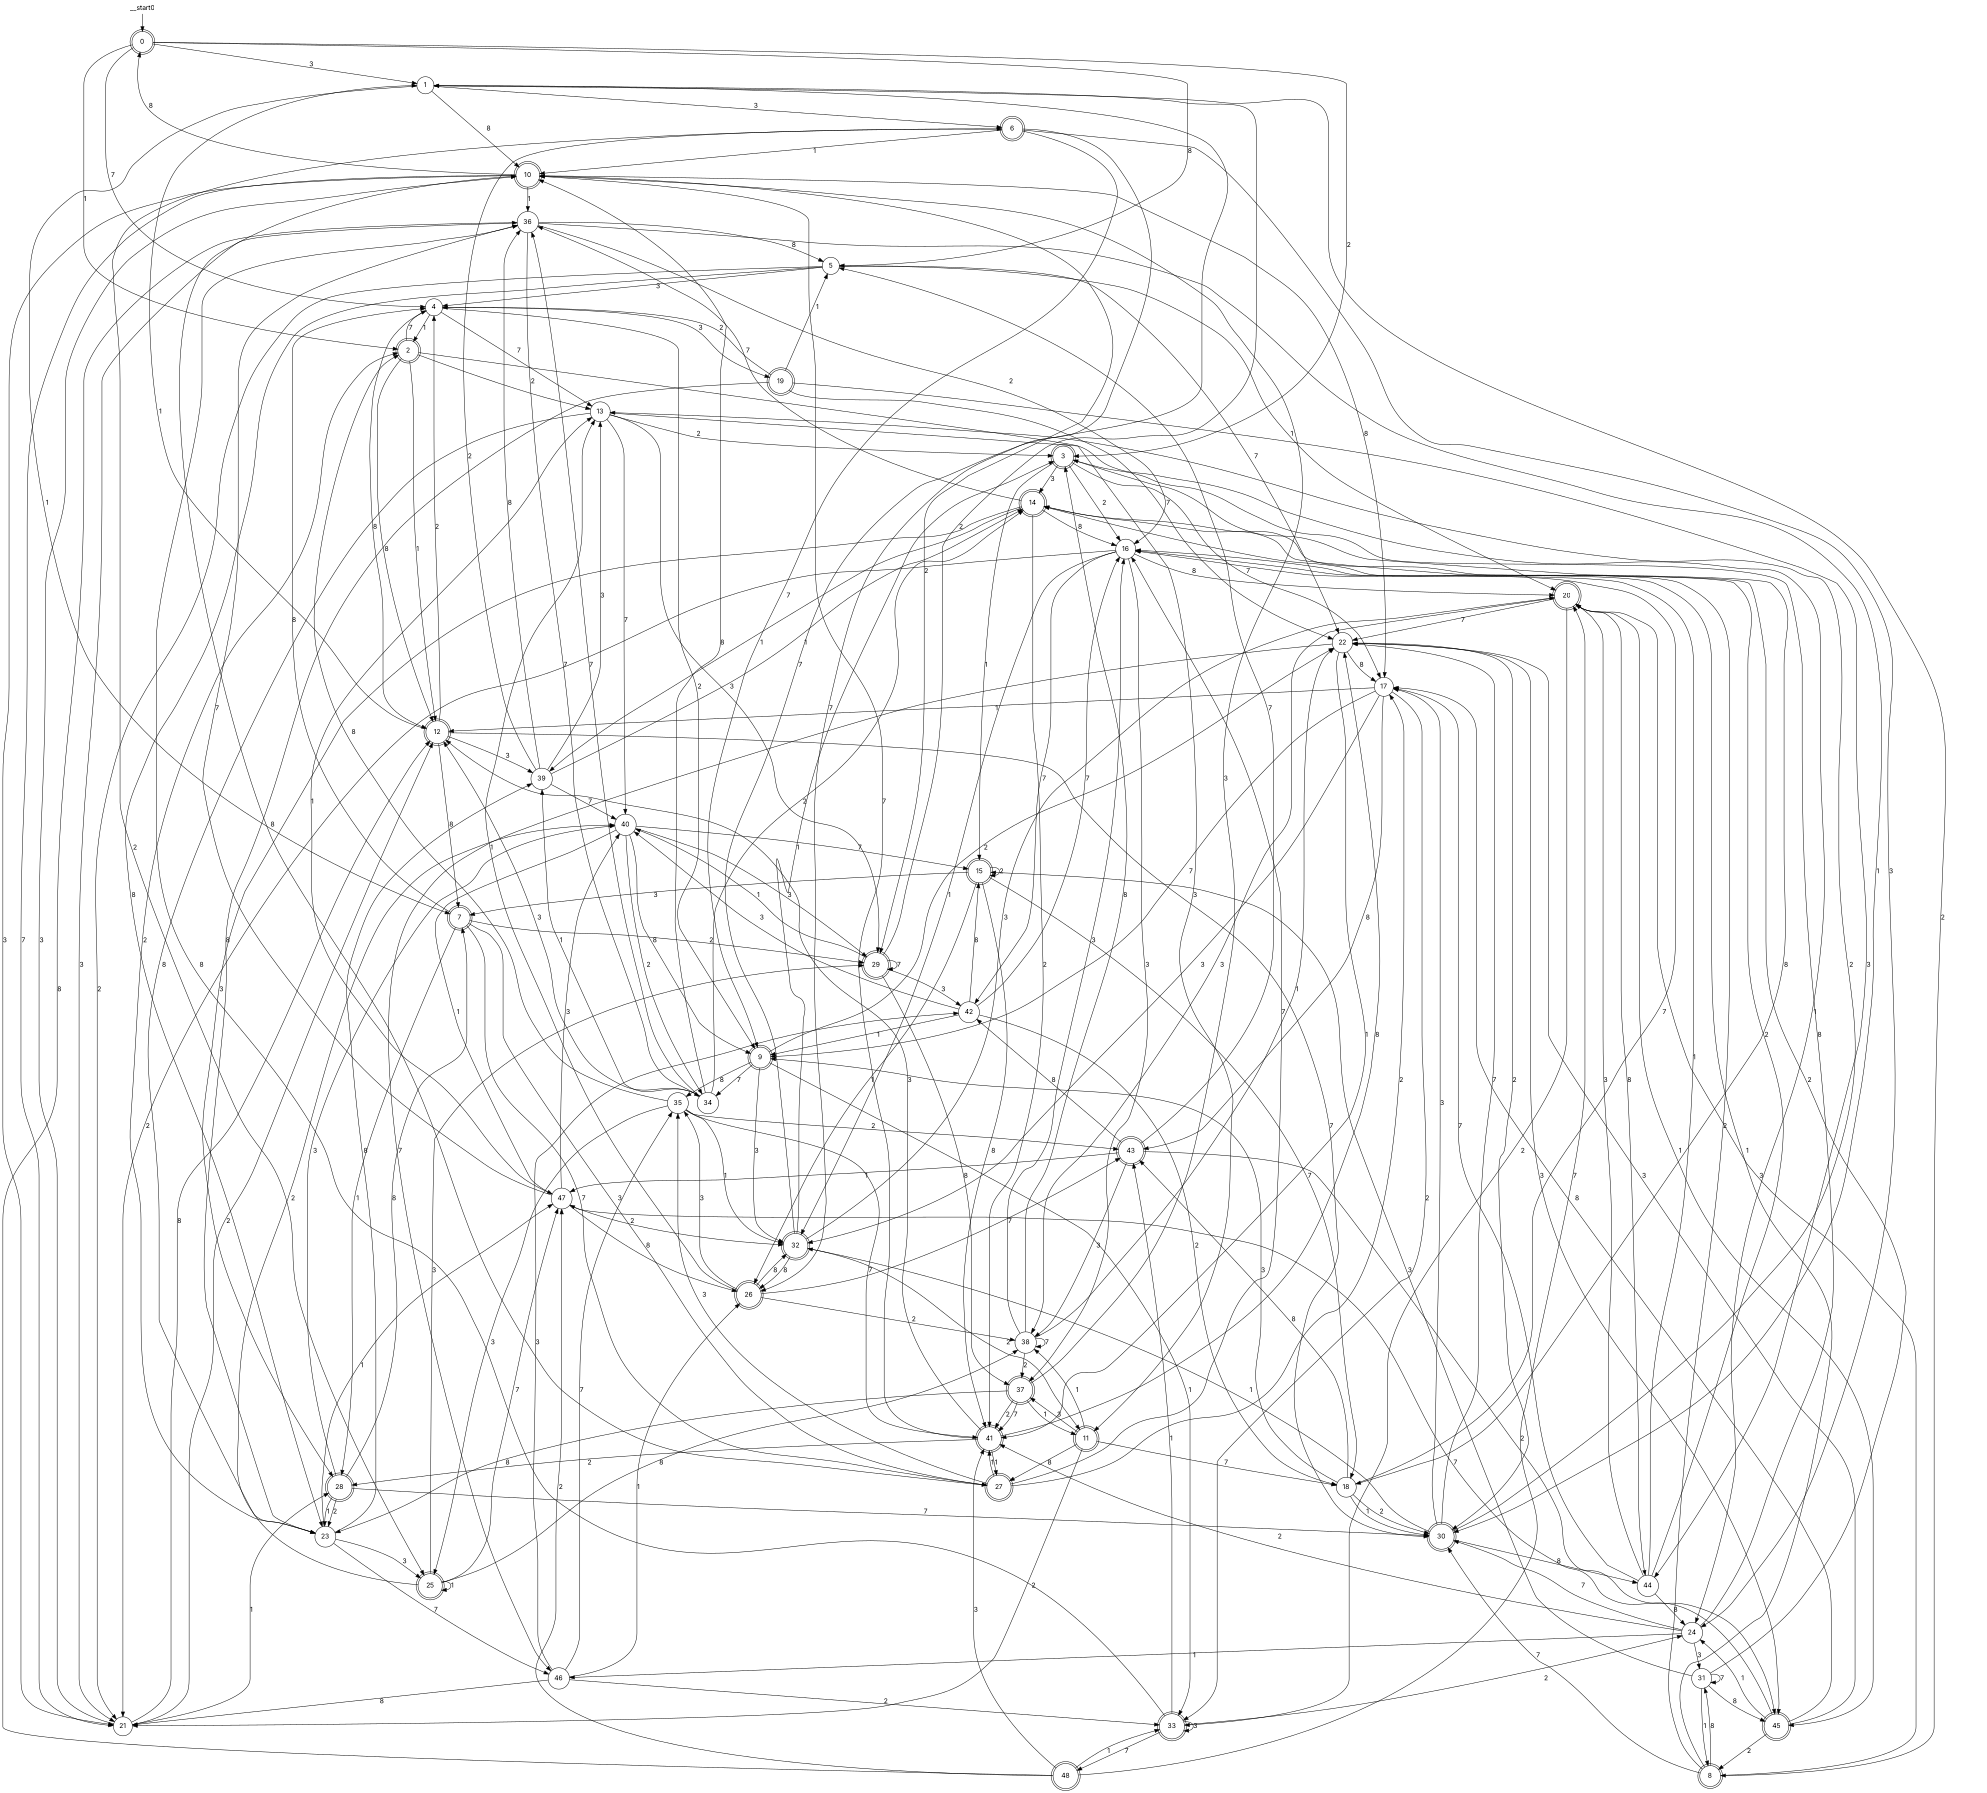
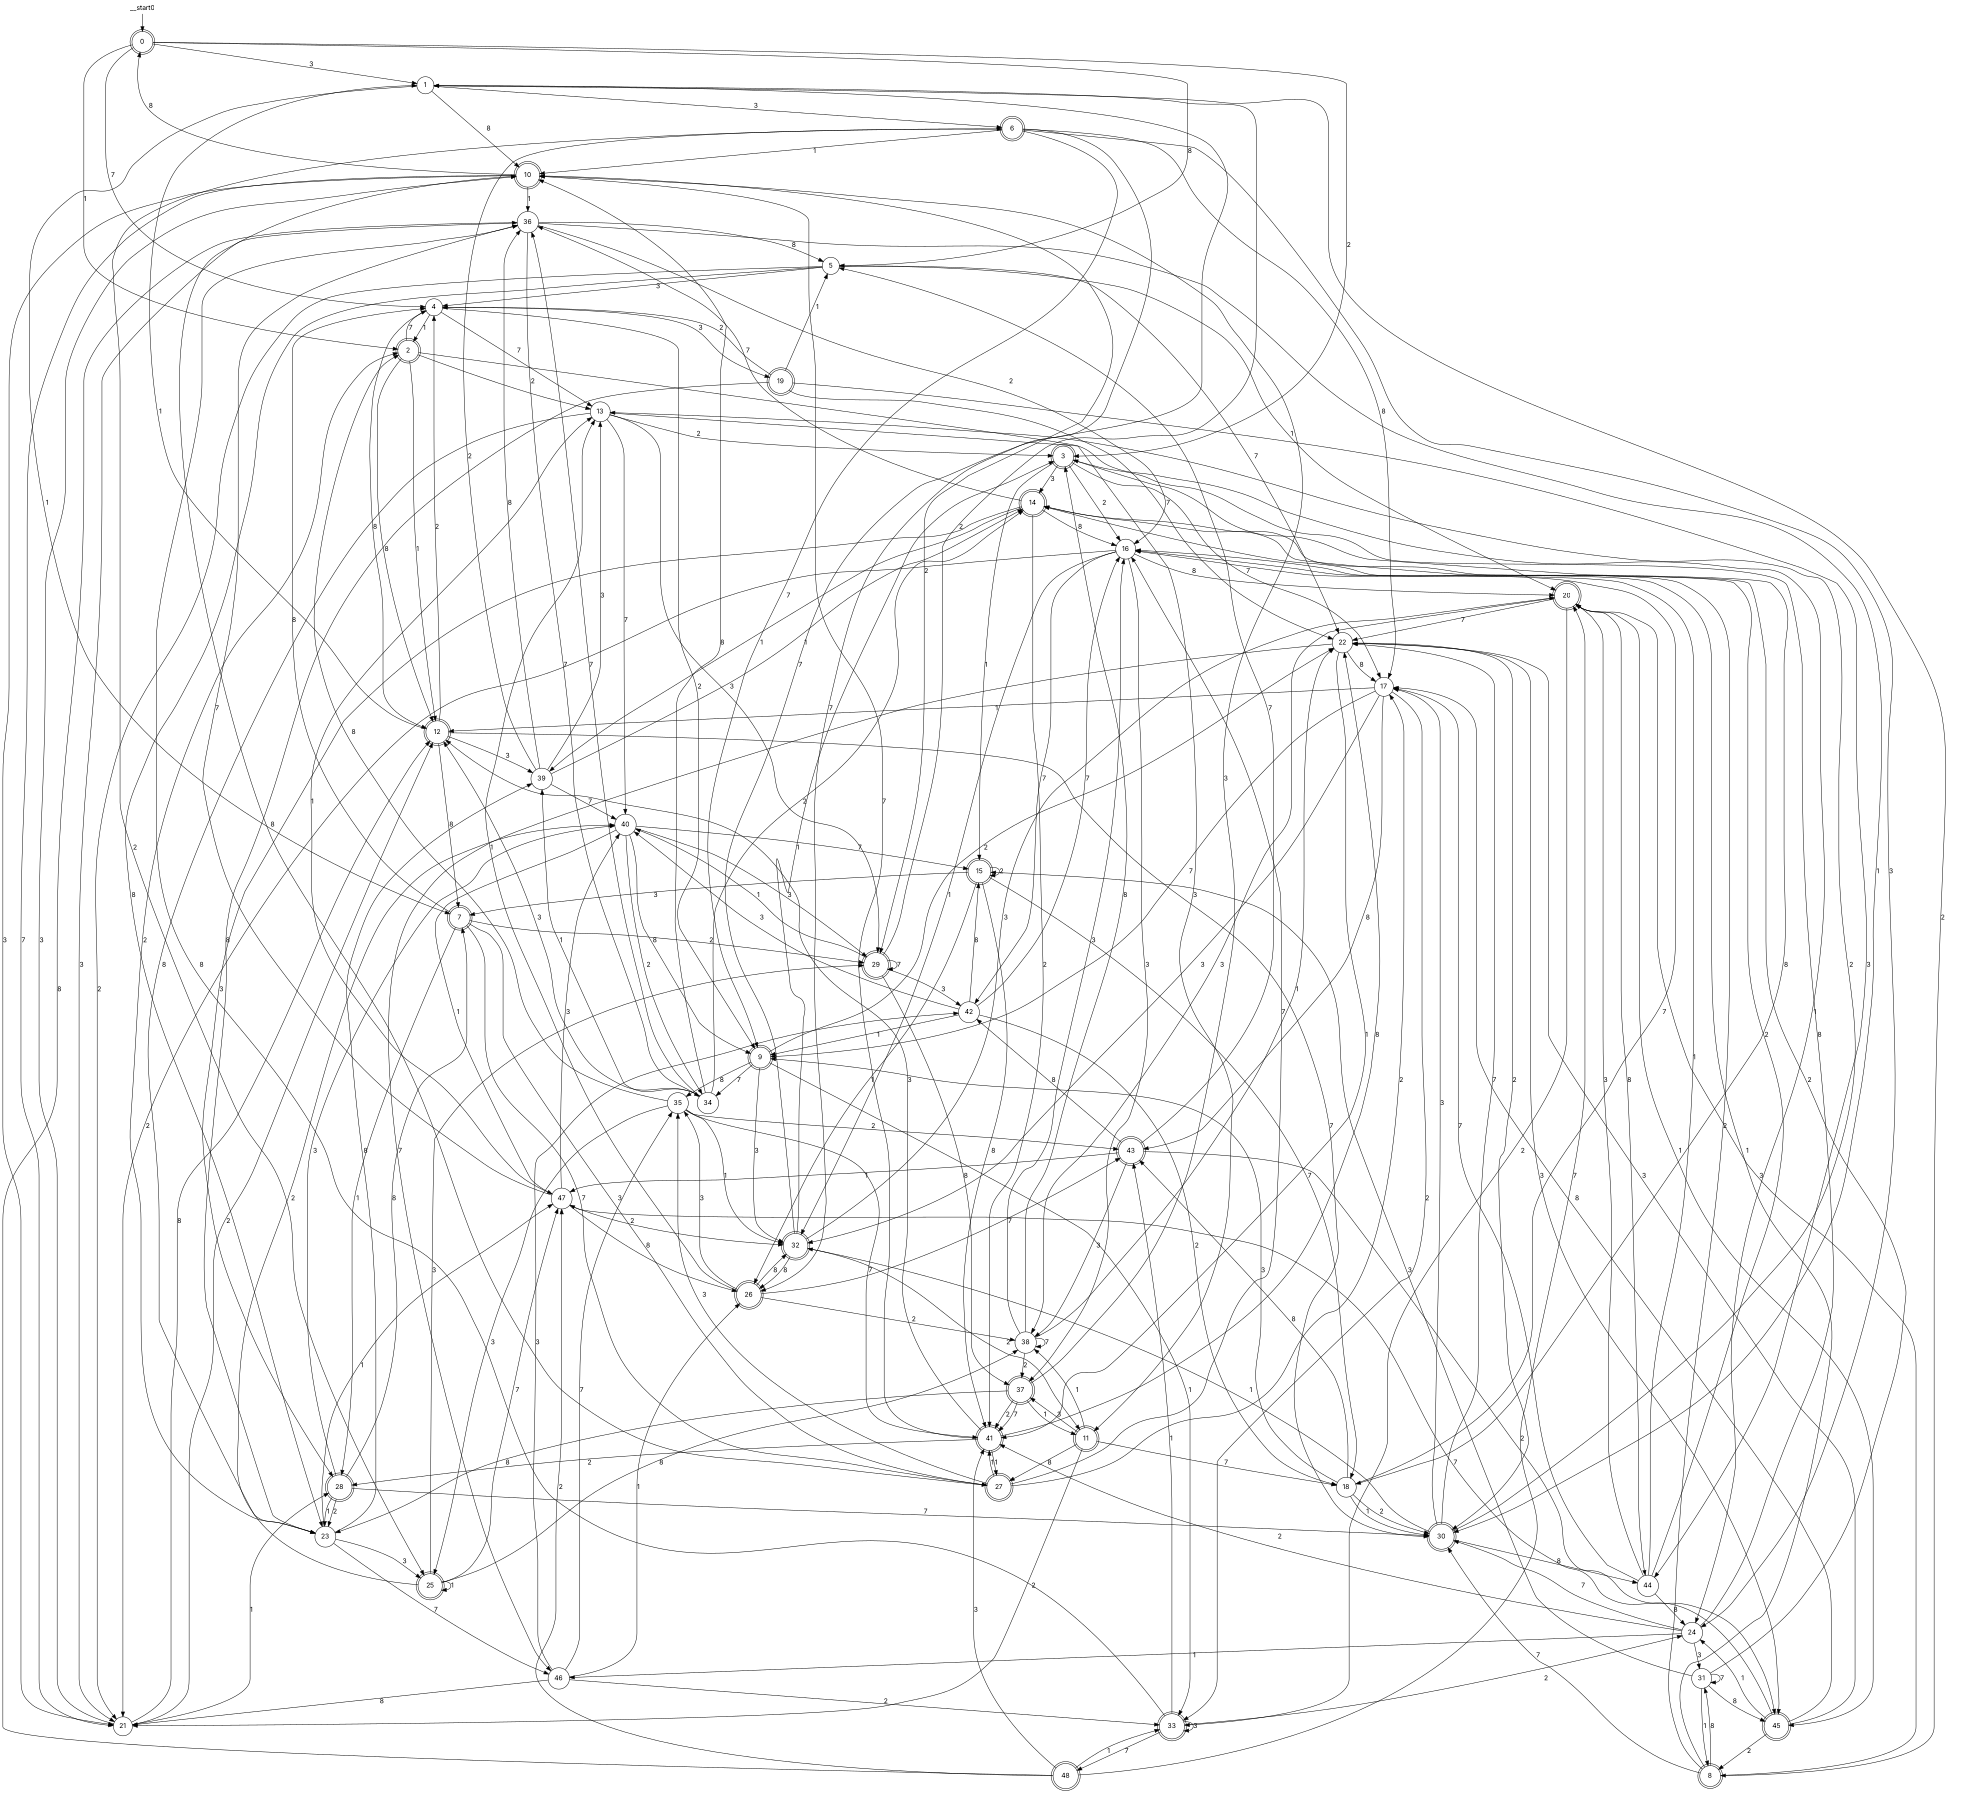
edge "10" -> "17": now "6" -> "17"
